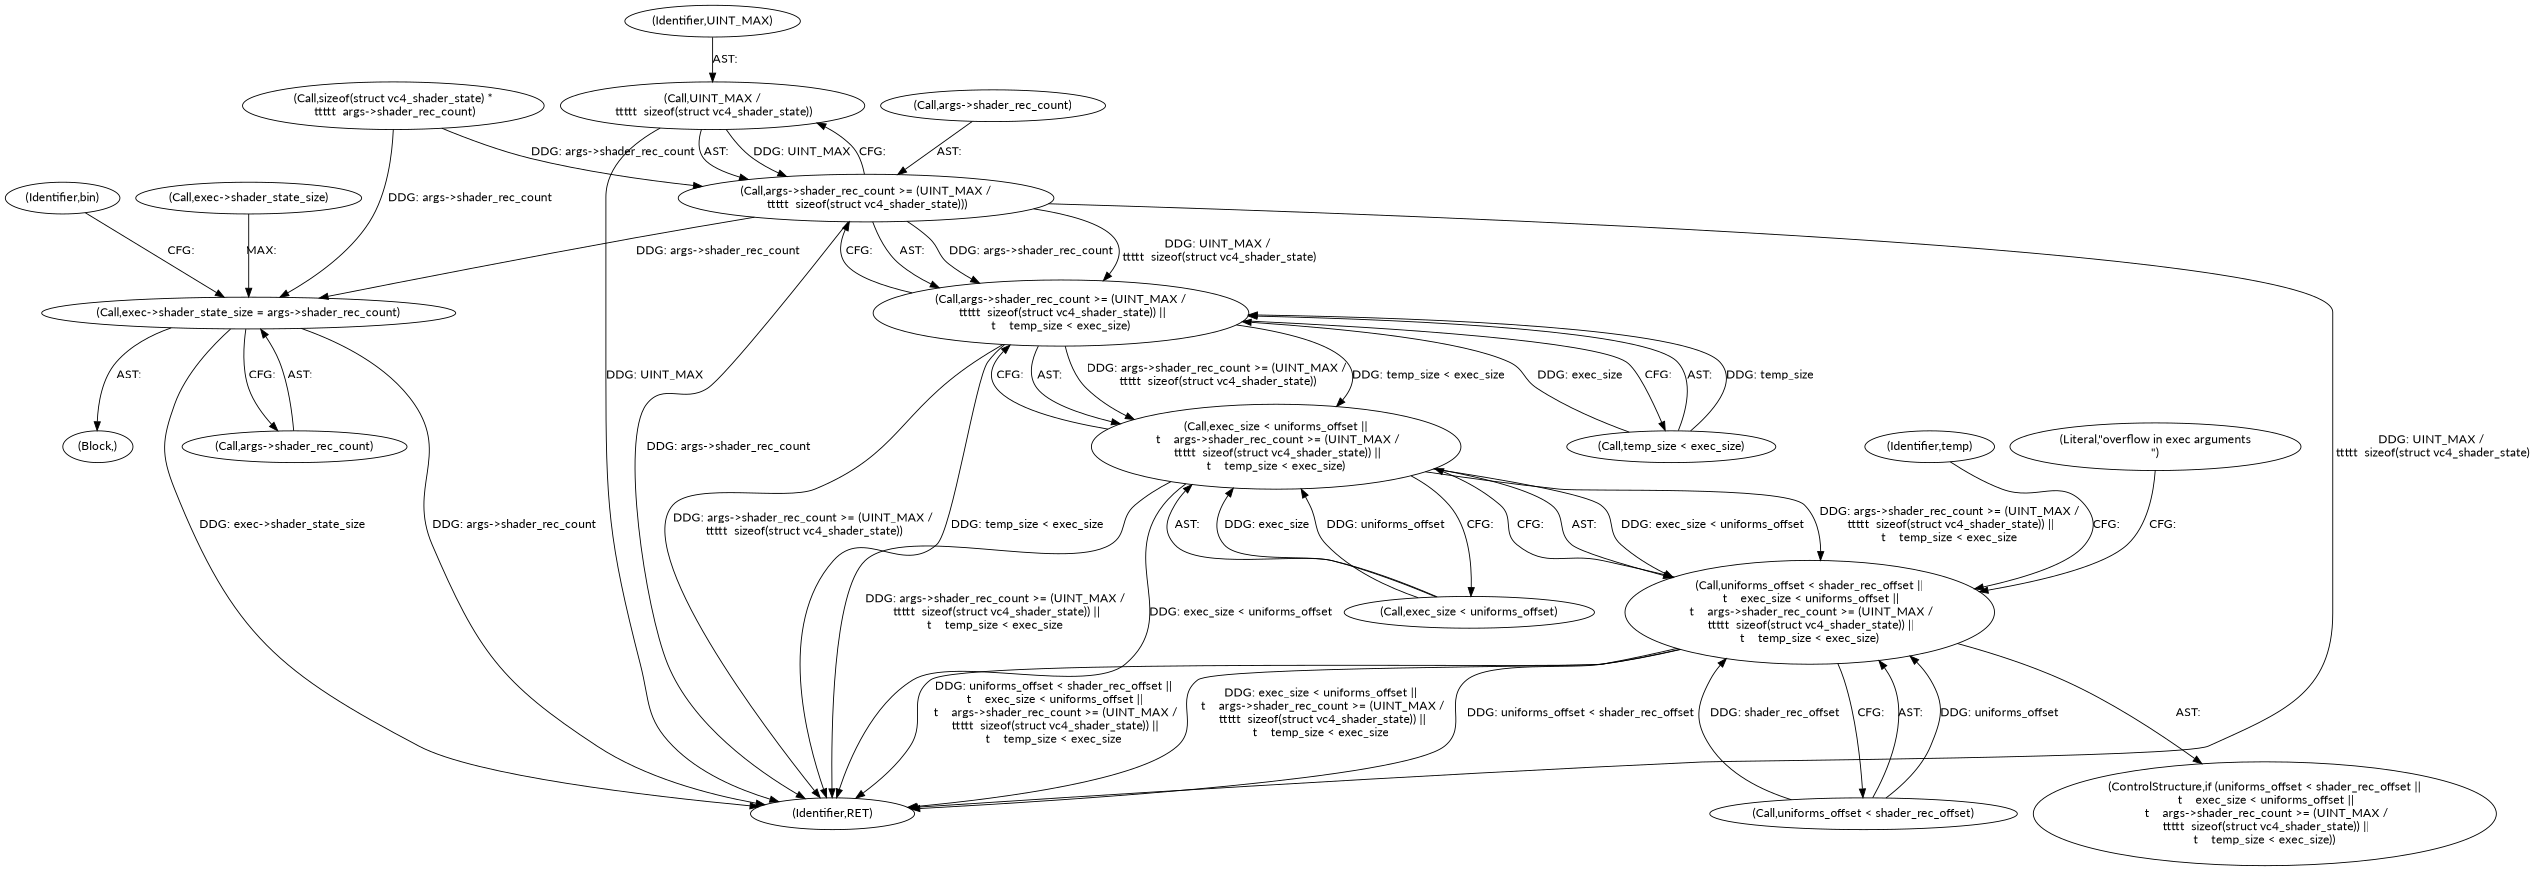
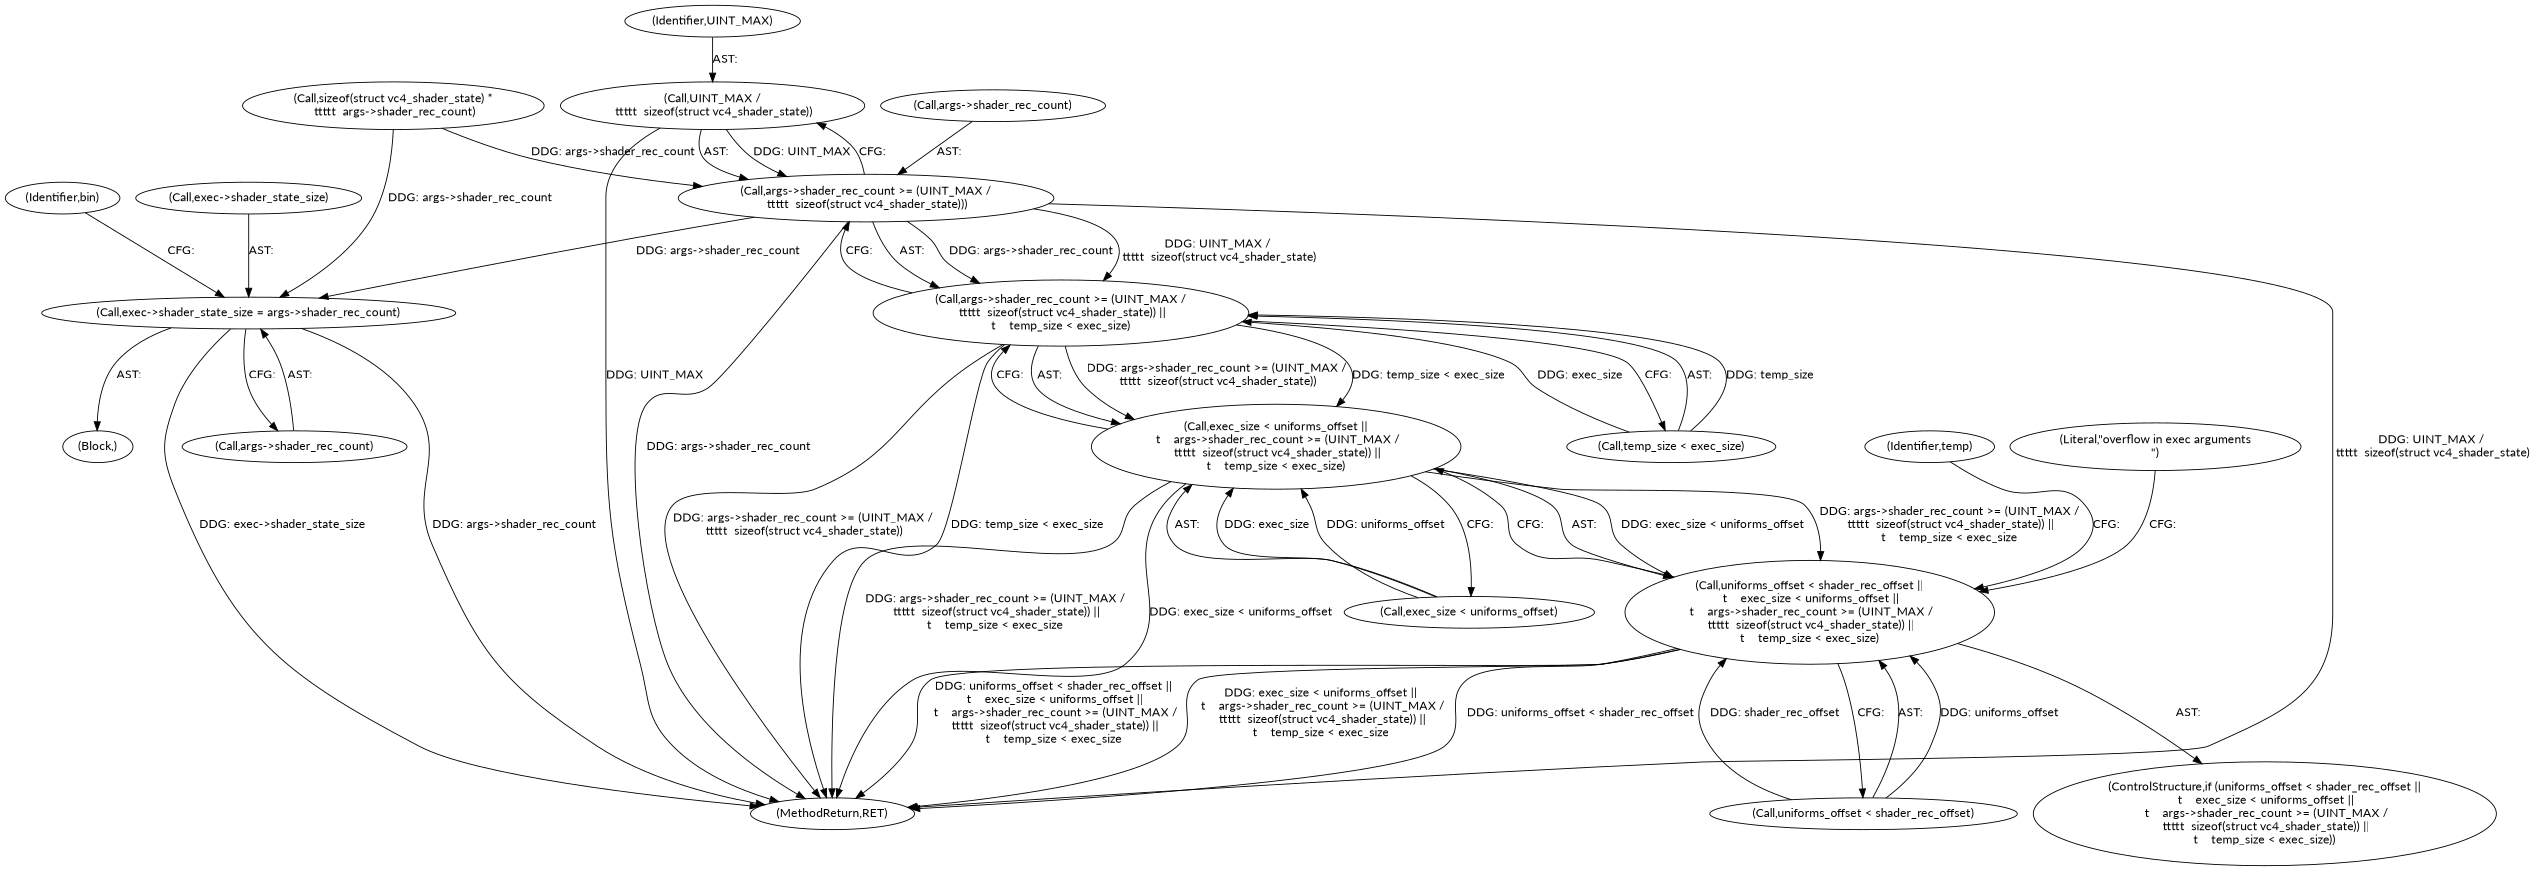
edge "(Call,exec->shader_state_size)" -> "(Call,exec->shader_state_size = args->shader_rec_count)": label "MAX: " -> "AST: "
node "(Identifier,RET)": label "(Identifier,RET)" -> "(MethodReturn,RET)"
